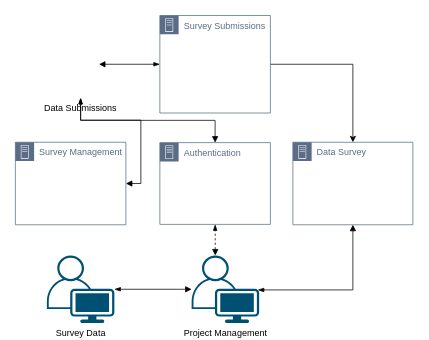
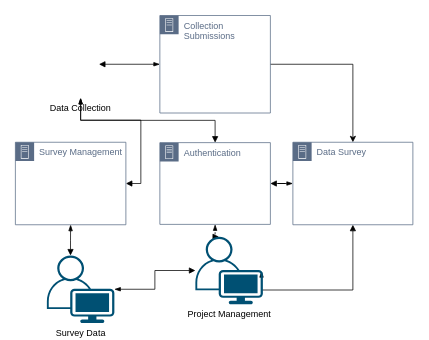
node "Survey Submissions": label "Survey Submissions" -> "Collection Submissions"
node "Data Submissions": label "Data Submissions" -> "Data Collection"
edge "Authentication" -- "Data Survey": added
edge "Survey Management" -- "Survey Data": added
node "Project Management": moved (225, 289) -> (229, 270)
